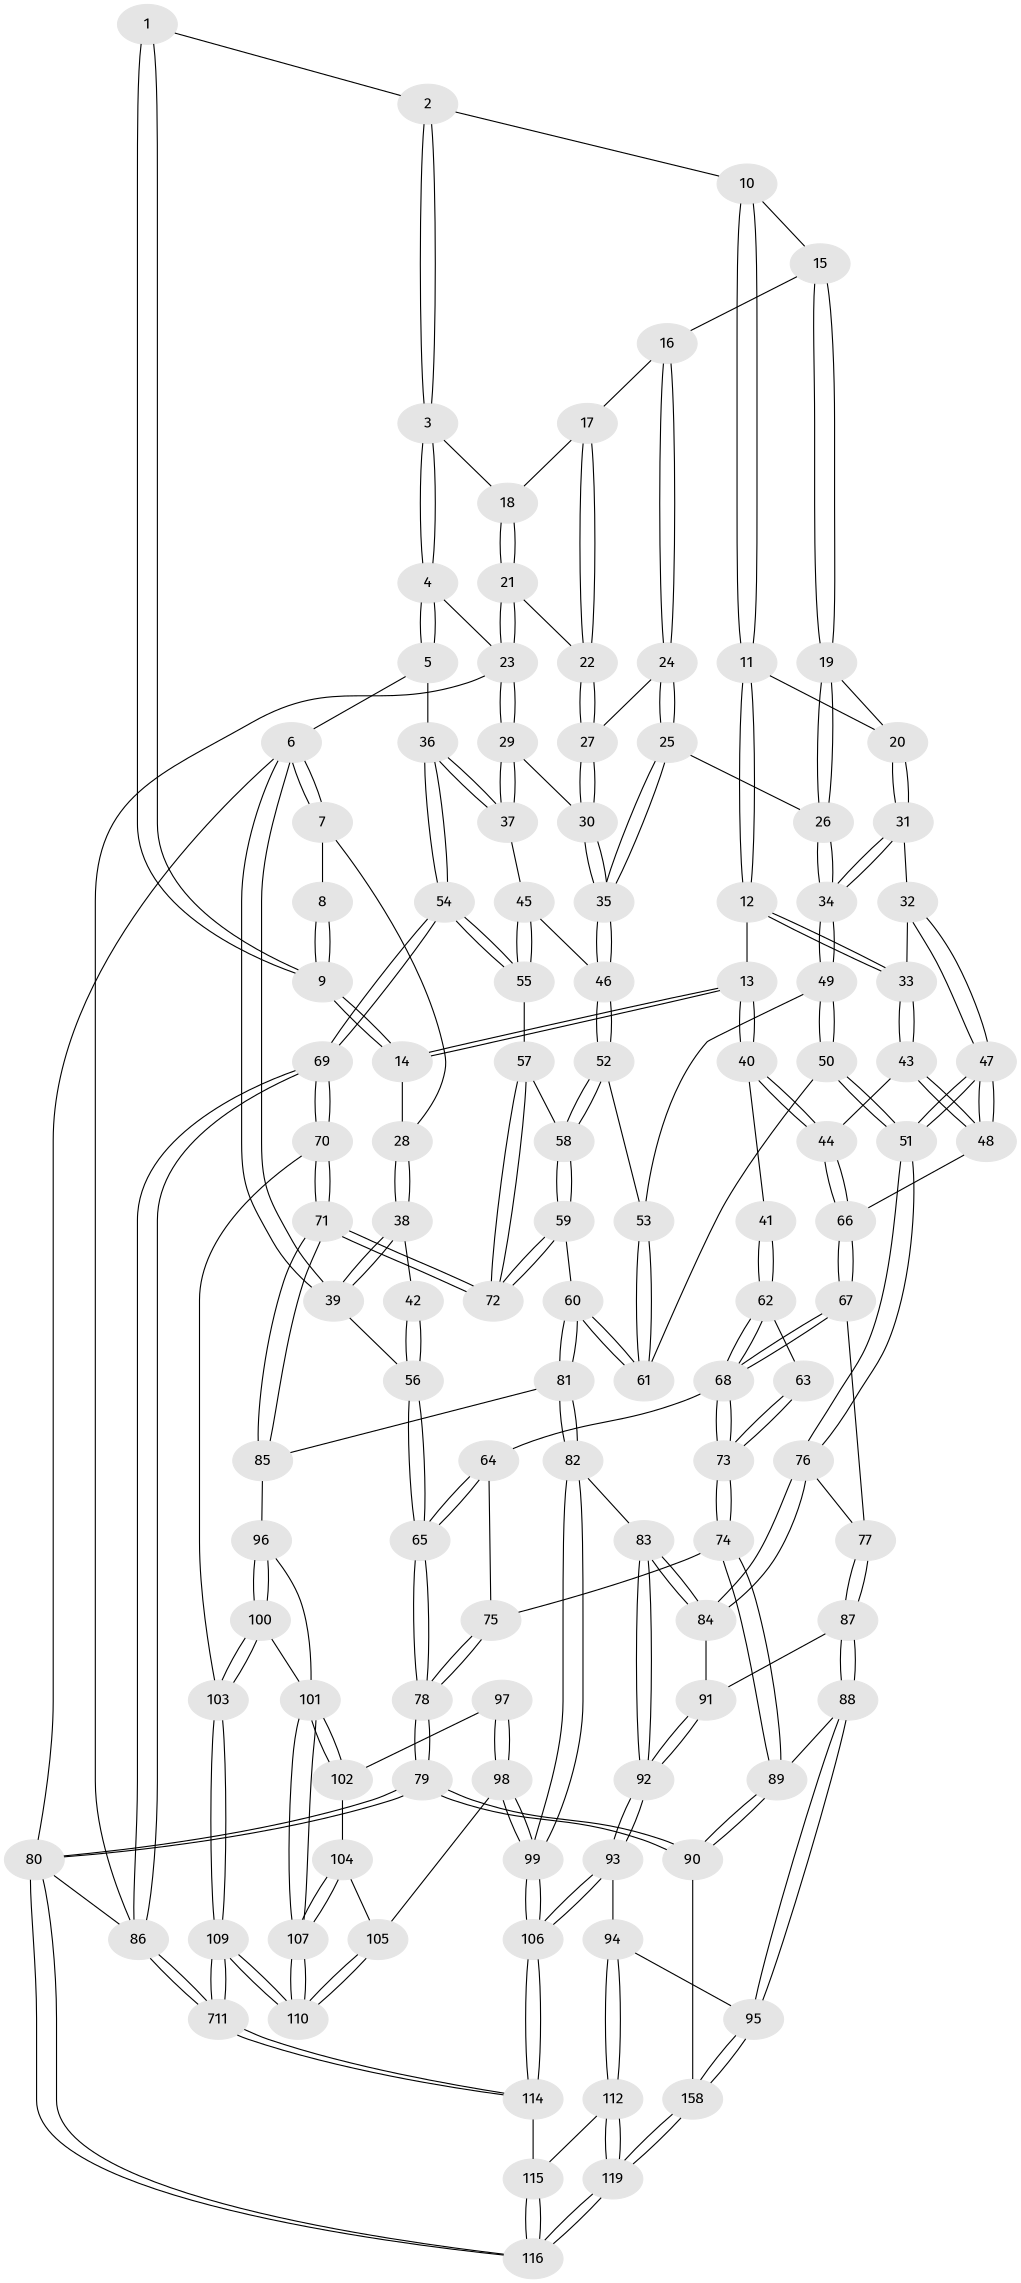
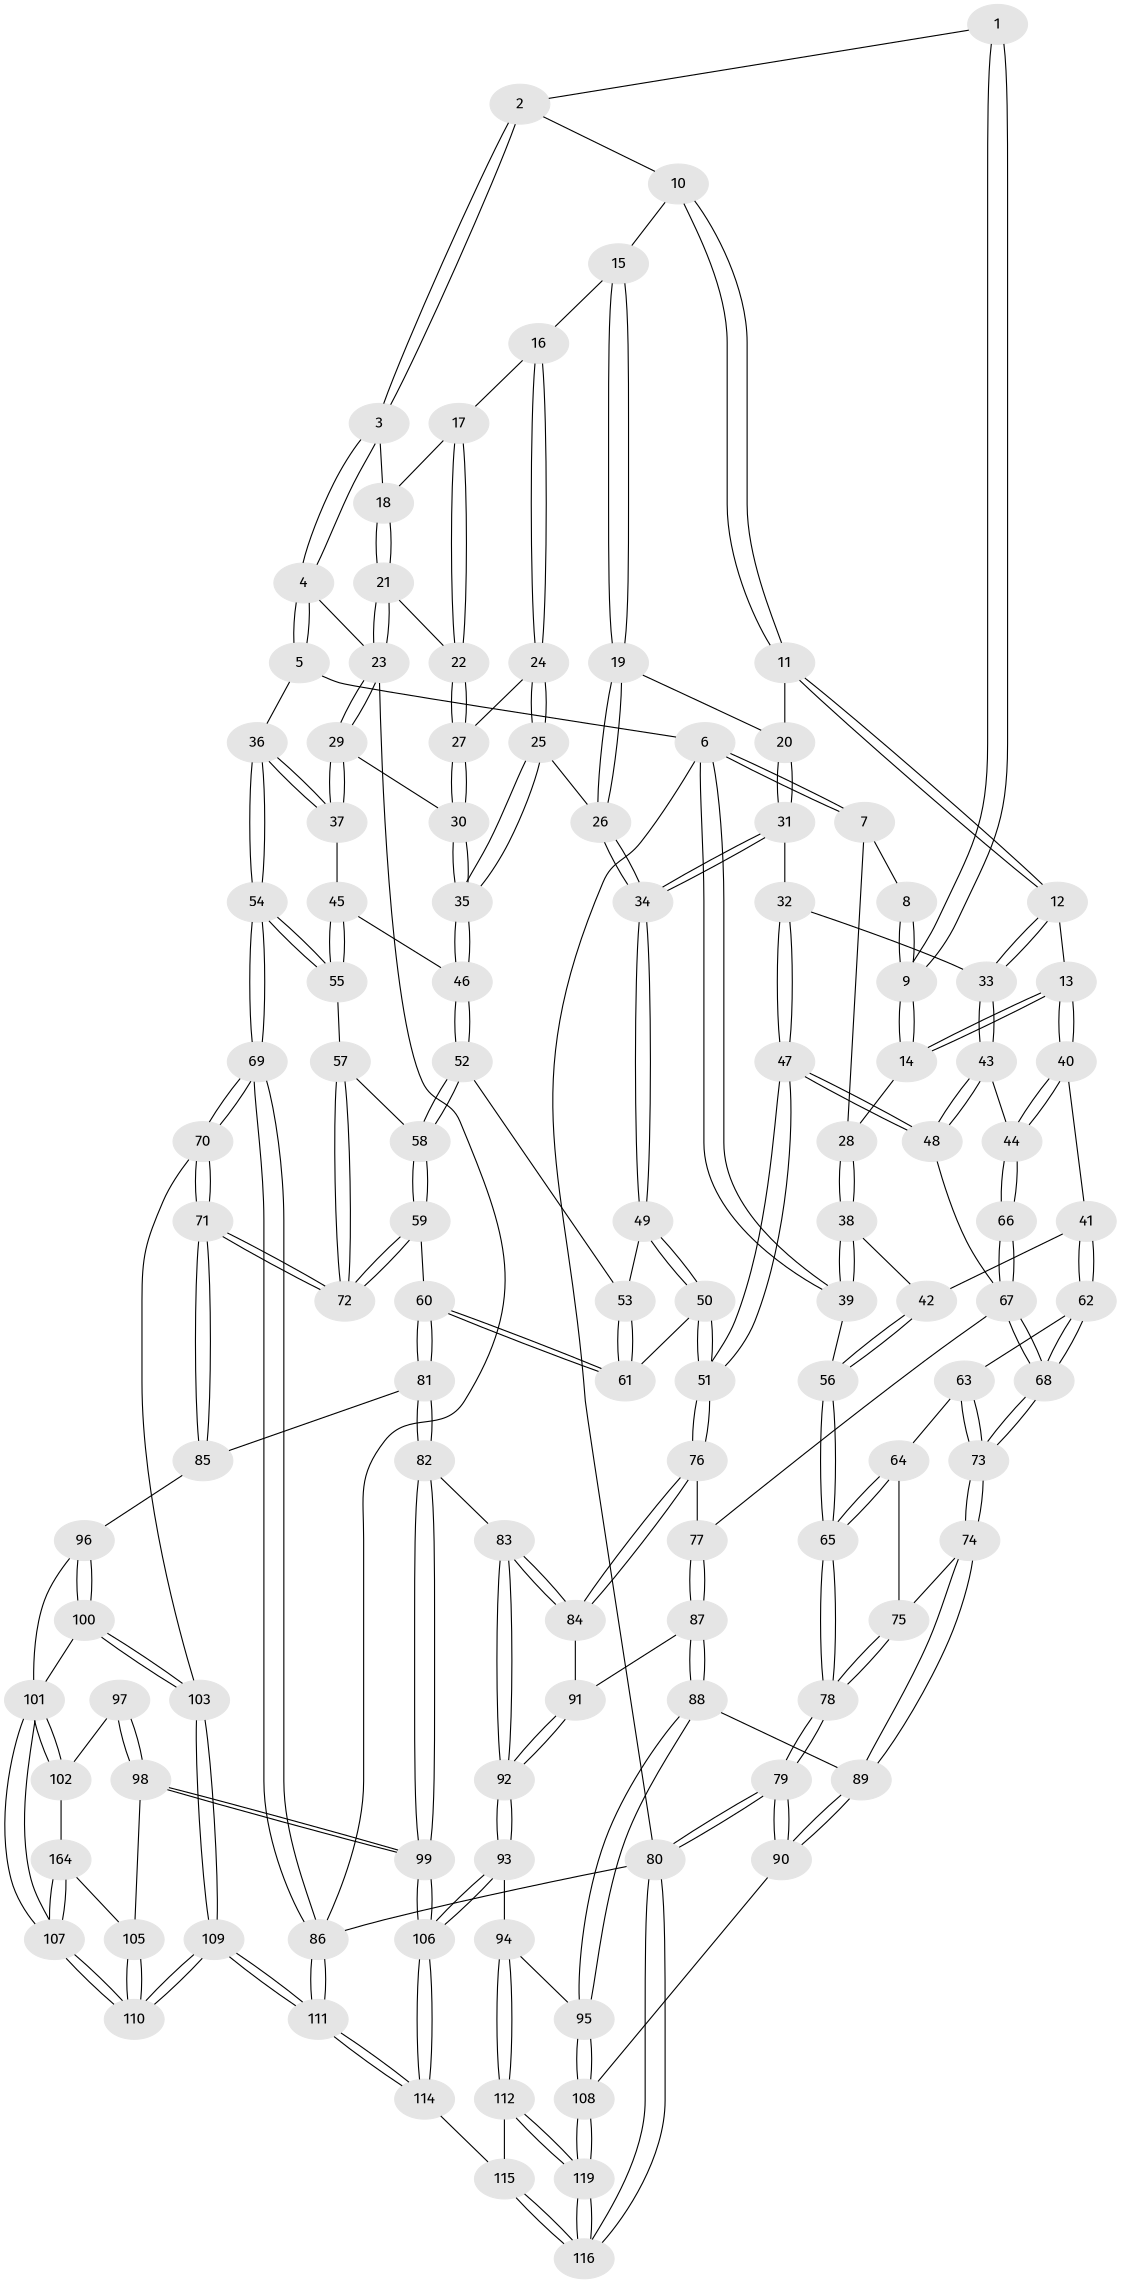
edge "48" -- "66": now "48" -- "67"
edge "41" -- "42": added
edge "68" -- "64": now "63" -- "64"
node "104": label "104" -> "164"
node "711": label "711" -> "111"
node "158": label "158" -> "108"
